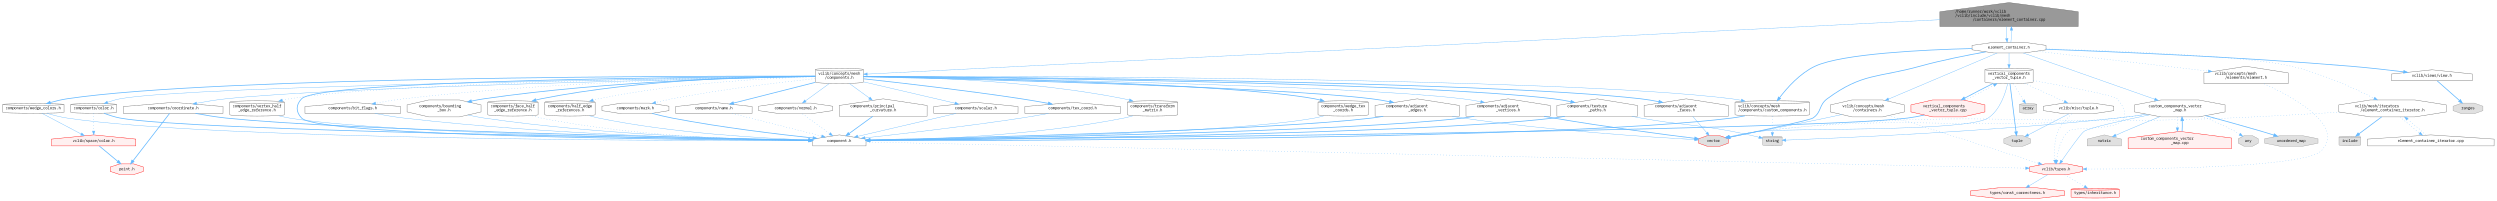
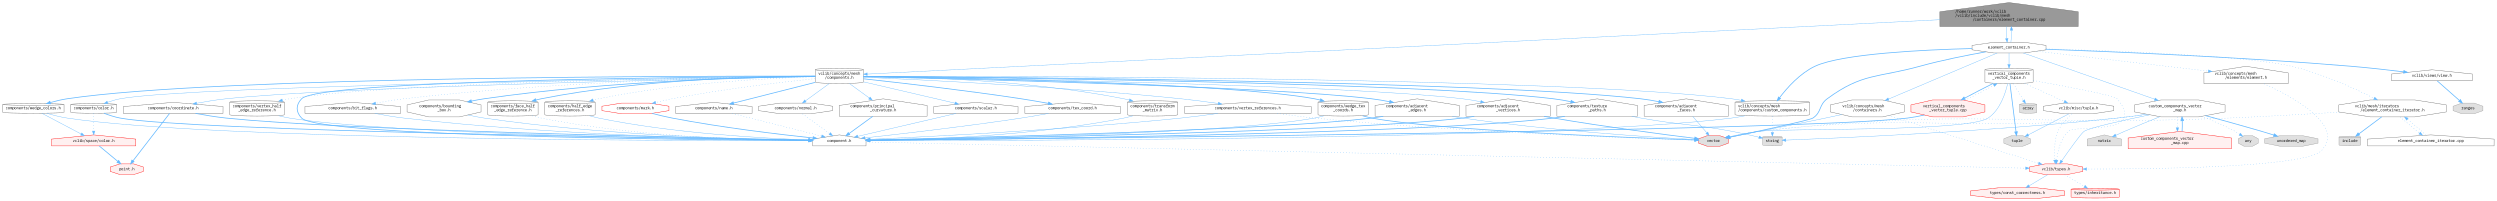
node "components/mark.h": color grey40 -> red
node "components/vertex_references.h": added
edge "components/wedge_tex _coords.h" -> "vector": added
edge "vclib/concepts/mesh /components/custom_components.h" -> "component.h": style bold -> solid
